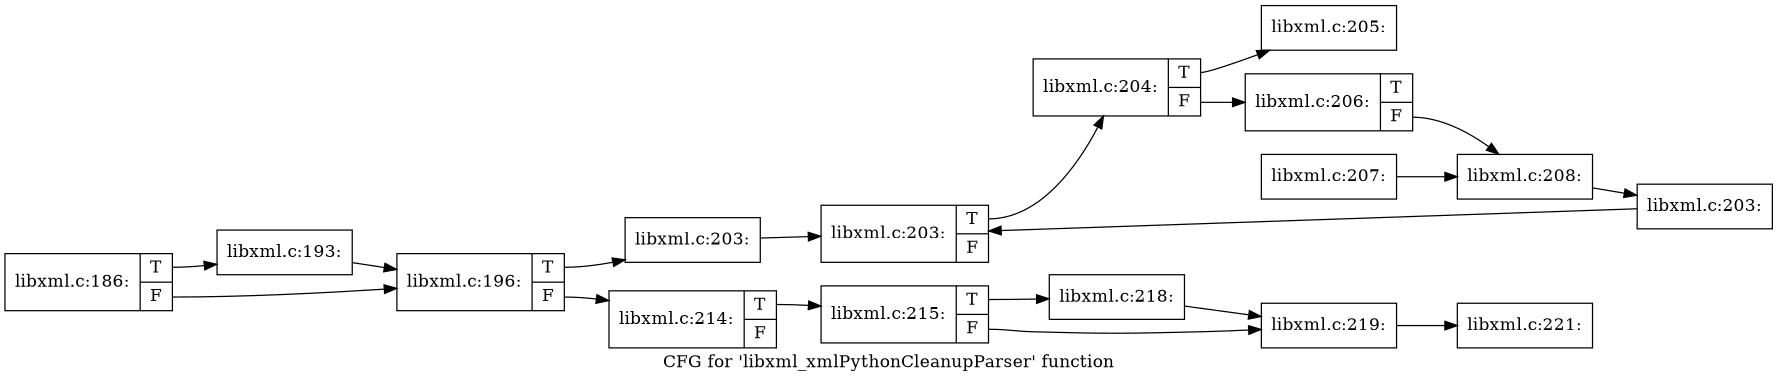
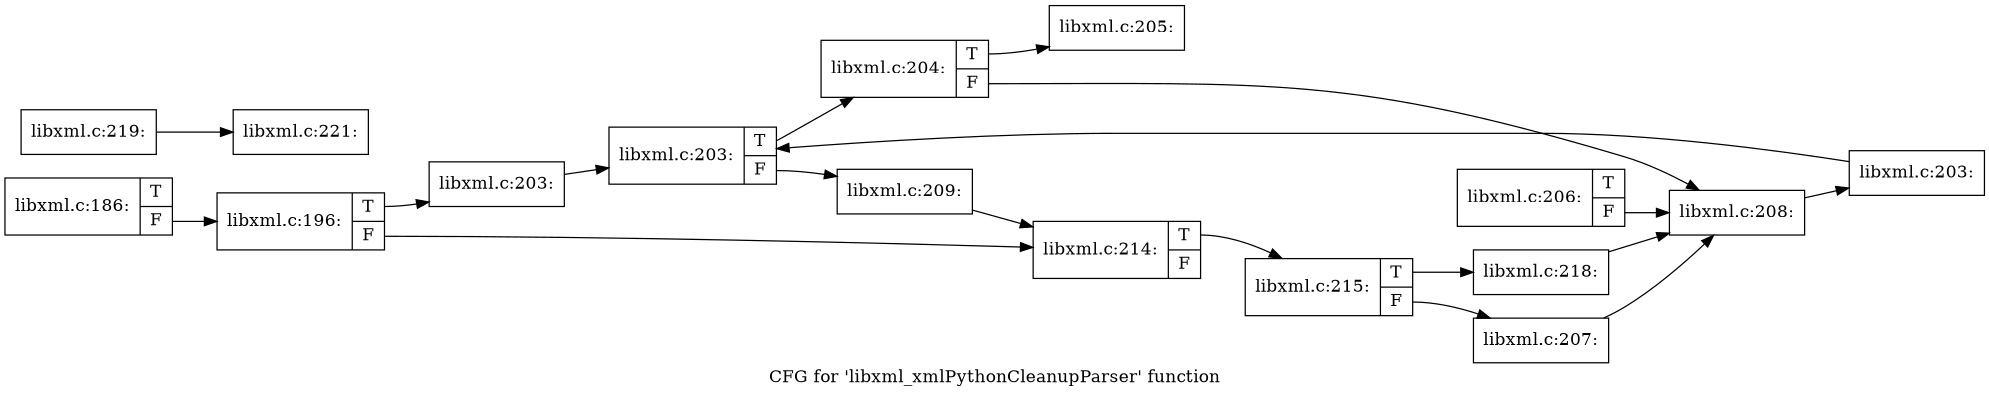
edge "libxml.c:204:" -> "libxml.c:206:": now "libxml.c:204:" -> "libxml.c:208:"
node "libxml.c:209:": added
node "libxml.c:193:": removed
edge "libxml.c:218:" -> "libxml.c:219:": now "libxml.c:218:" -> "libxml.c:208:"
edge "libxml.c:215:" -> "libxml.c:219:": now "libxml.c:215:" -> "libxml.c:207:"
